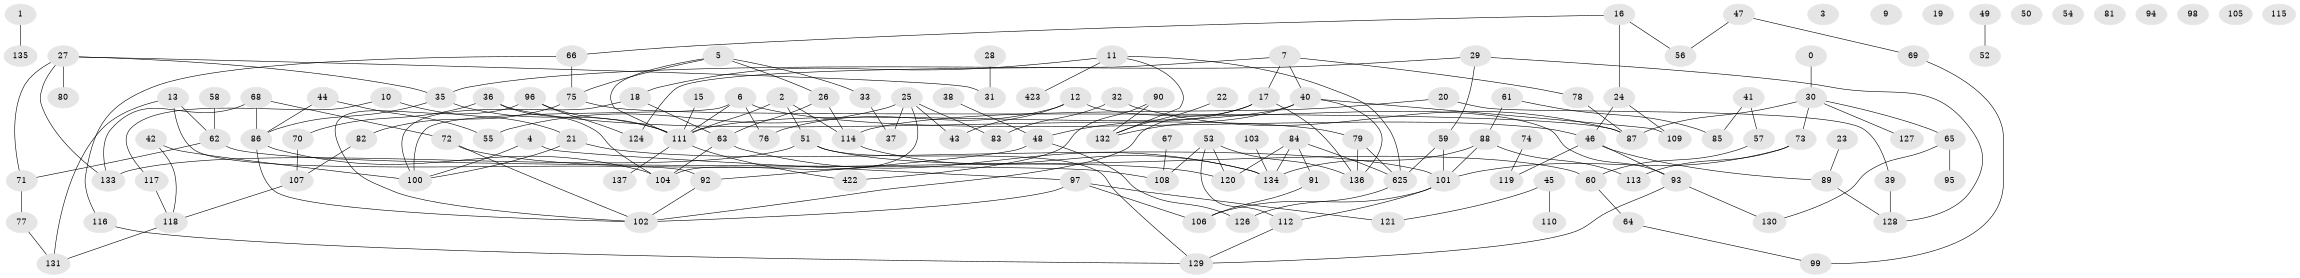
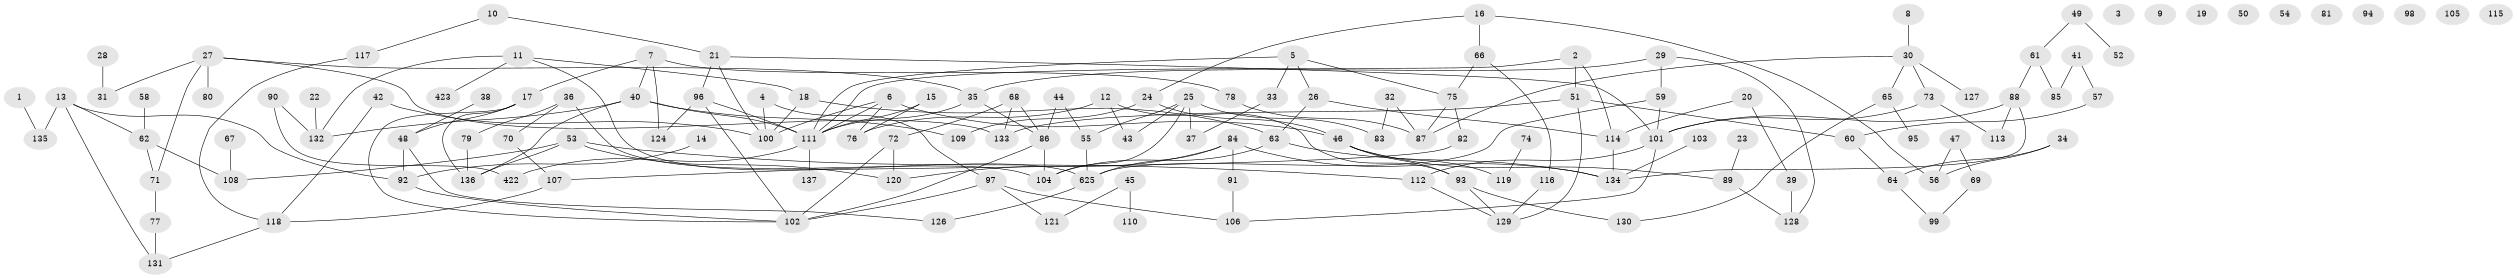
edge "49" -- "61": added
node "0": label "0" -> "8"
edge "21" -- "96": added
edge "13" -- "135": added
edge "15" -- "76": added
node "14": added
node "34": added
edge "79" -- "625": now "55" -- "625"
